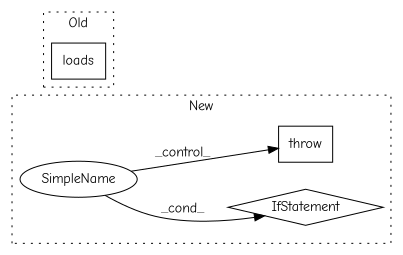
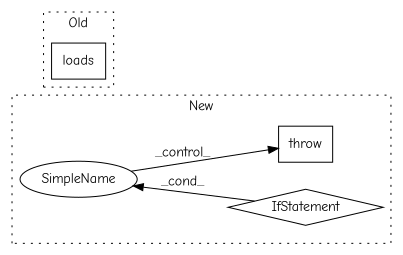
edge "SimpleName" -> "IfStatement": reversed
